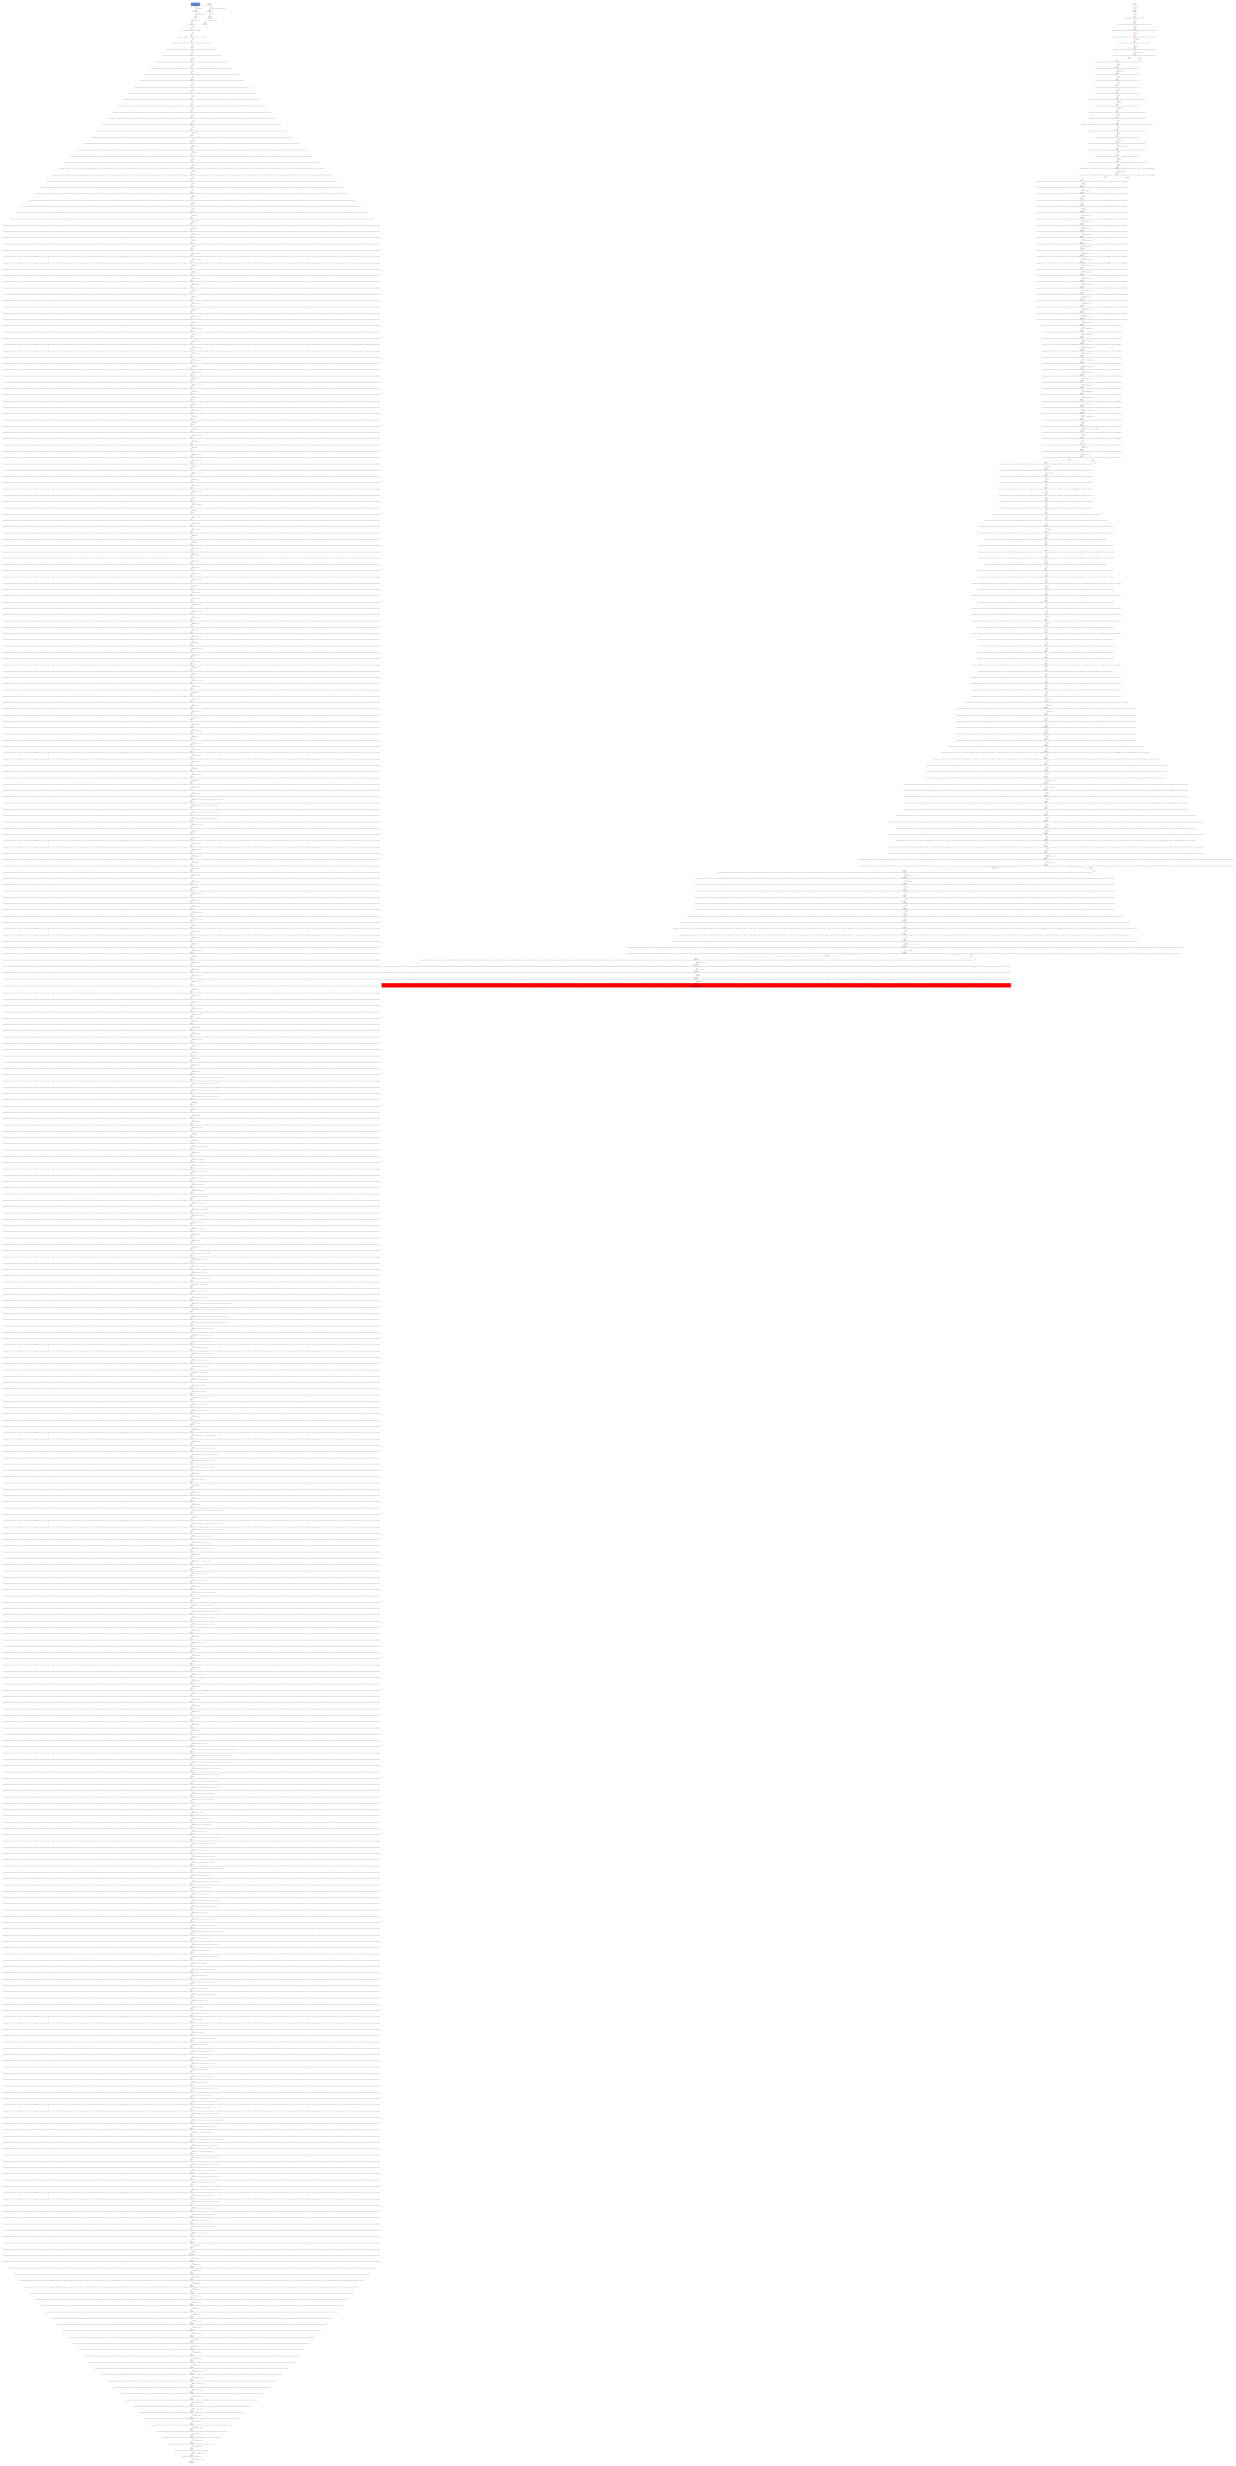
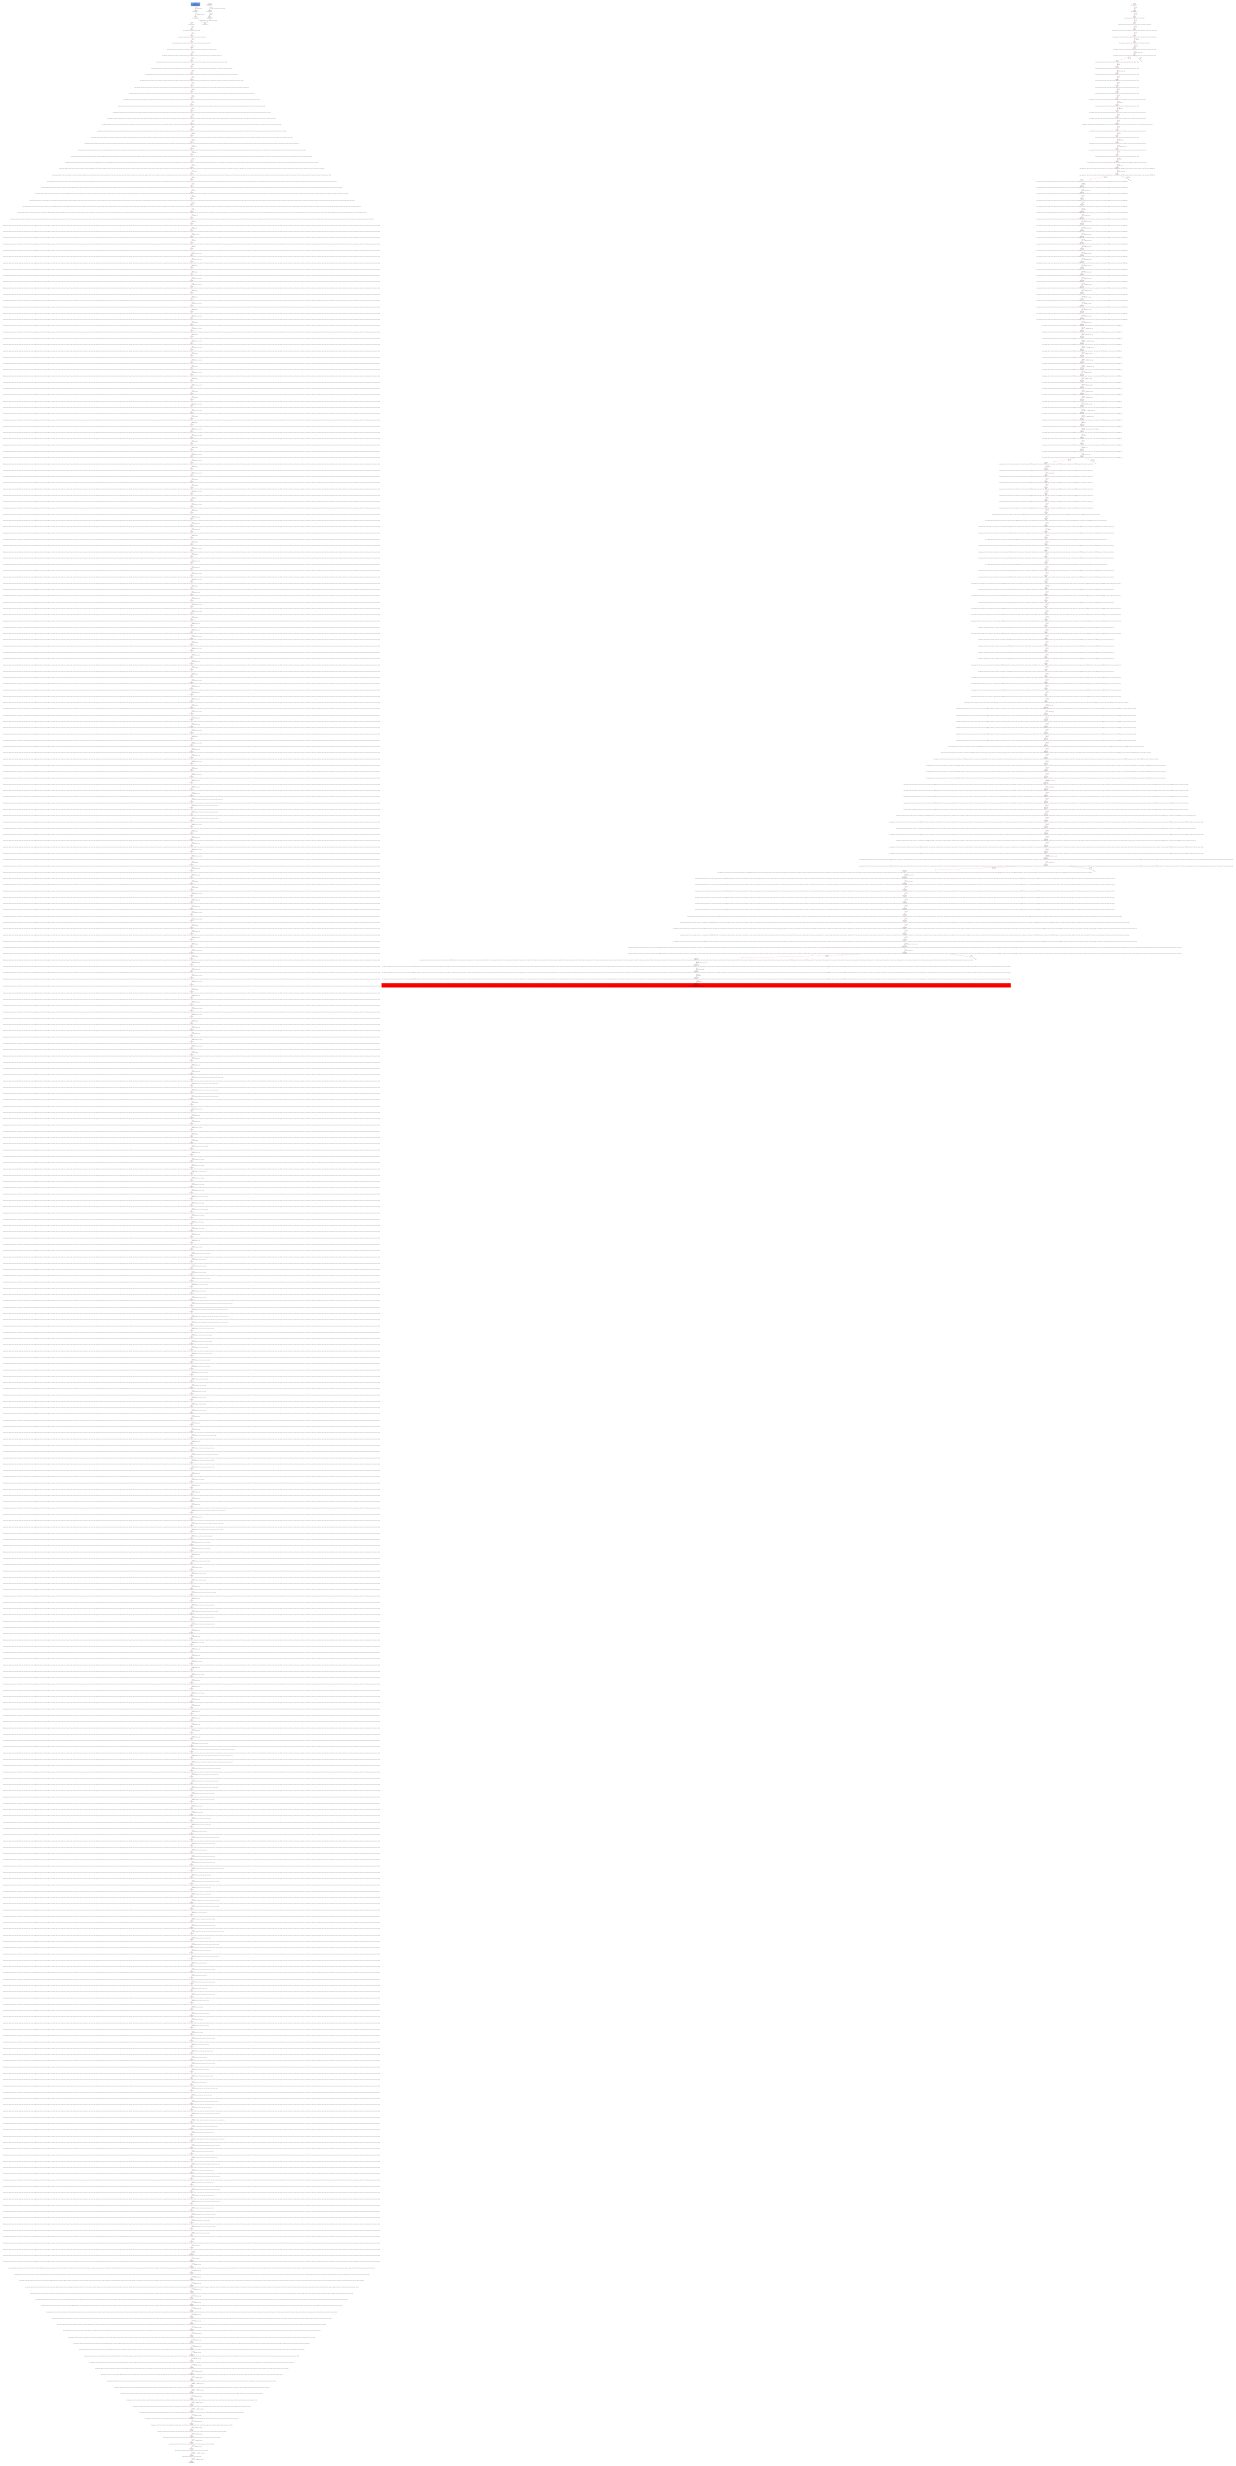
edge "2 @ N4985 main ValueAnalysisState: []" -> "3 @ N4986 main ValueAnalysisState: []": now "2 @ N4985 main ValueAnalysisState: []" -> "395 @ N10 block0 ValueAnalysisState: []"
